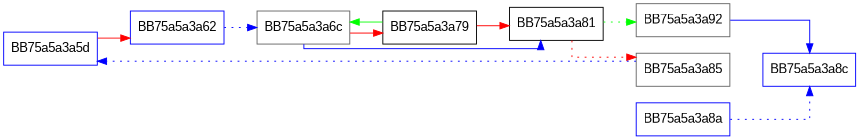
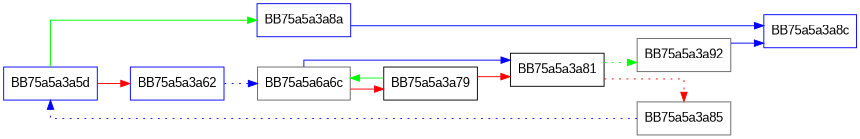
edge "BB75a5a3a5d" -> "BB75a5a3a8a": added
node "BB75a5a3a6c": label "BB75a5a3a6c" -> "BB75a5a6a6c"
edge "BB75a5a3a8a" -> "BB75a5a3a8c": style dotted -> solid
